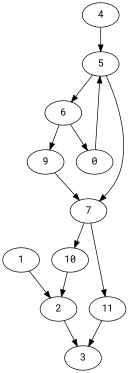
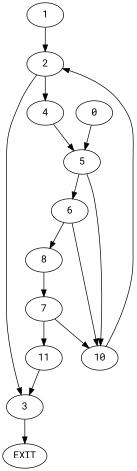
edge "2" -> "4": added
edge "6" -> "0": now "6" -> "10"
edge "5" -> "7": now "5" -> "10"
node "9": label "9" -> "8"
node "EXIT": added
